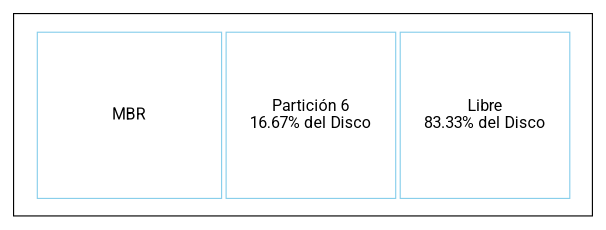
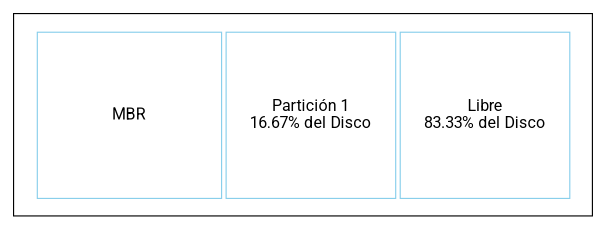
node "MBR": text "Partición 6" -> "Partición 1"
